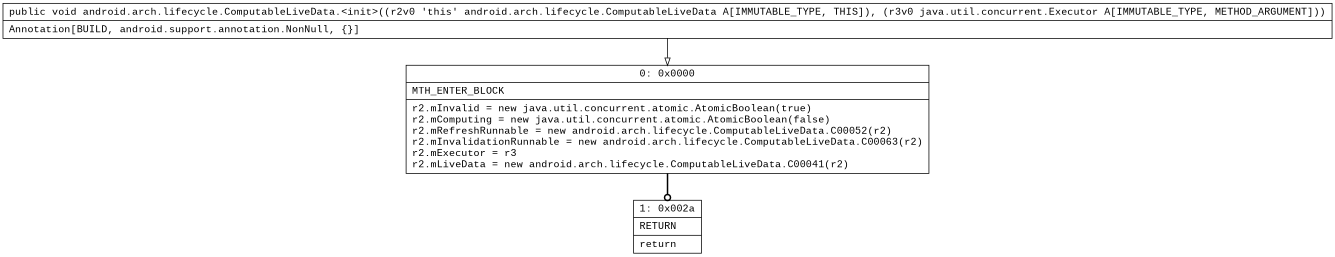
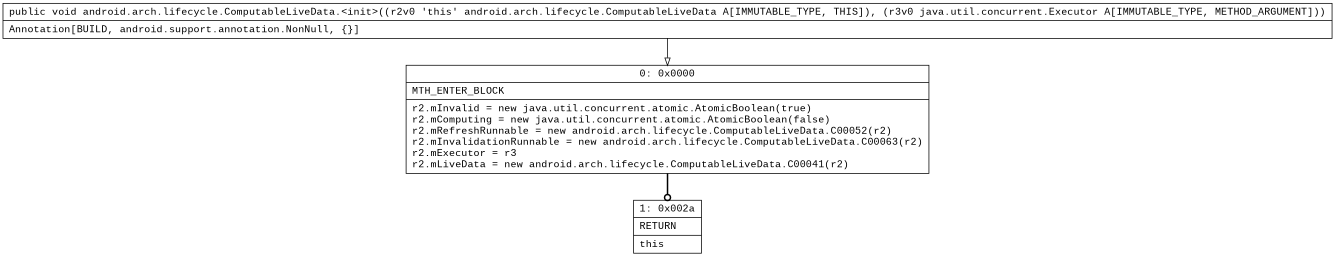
node "1: 0x002a": text "return" -> "this"
